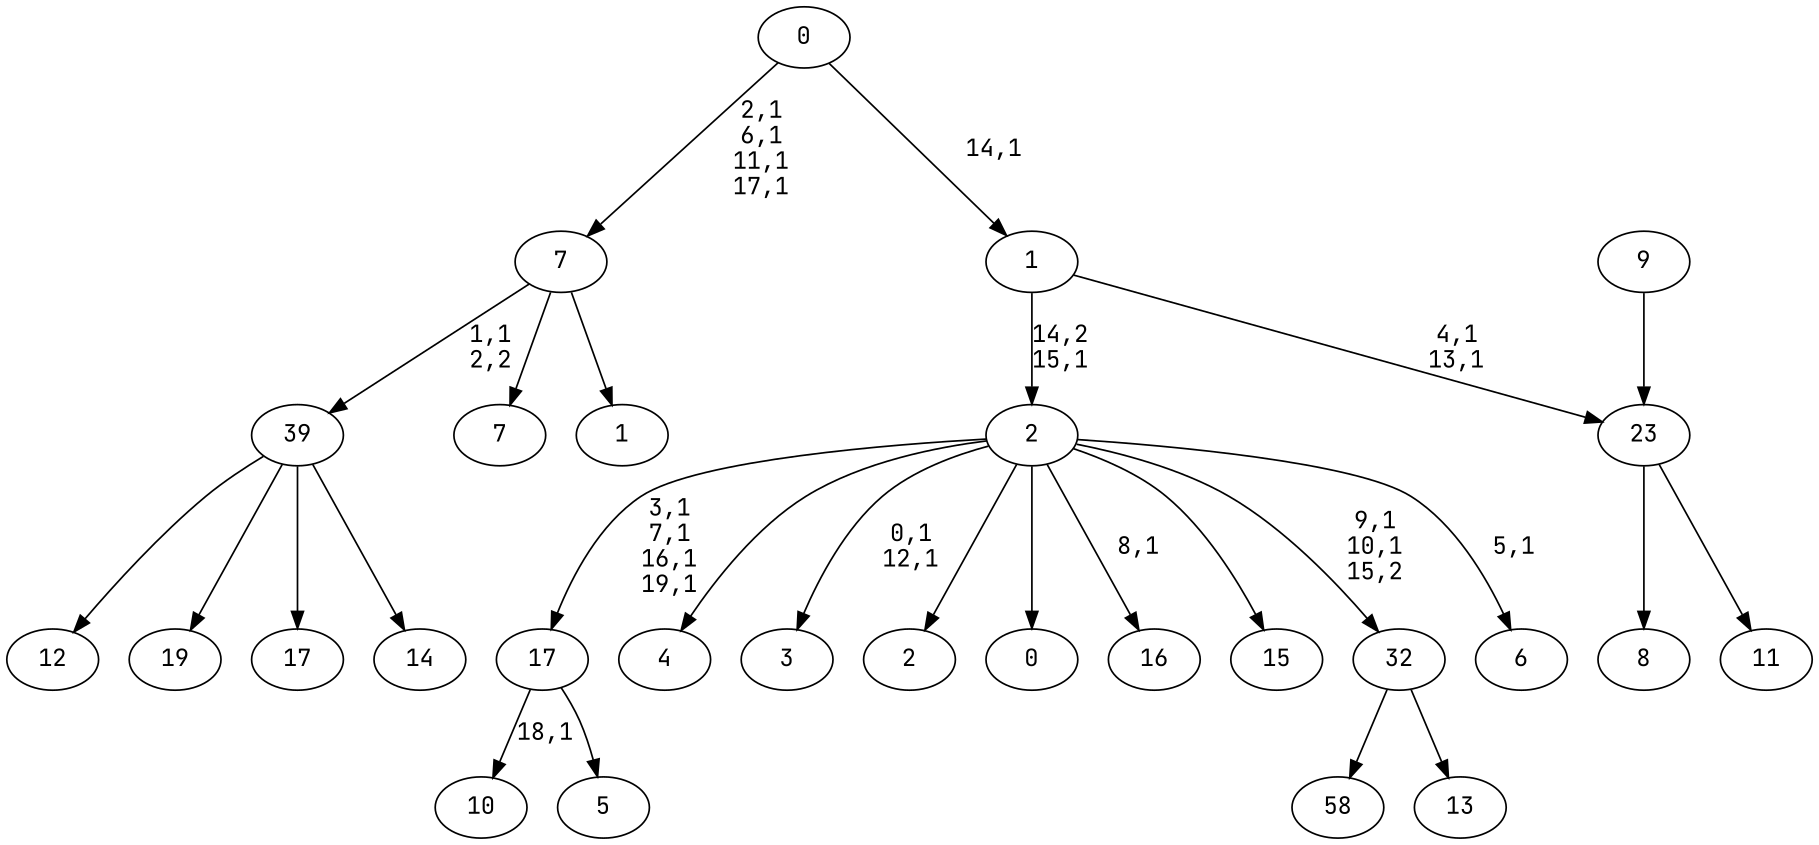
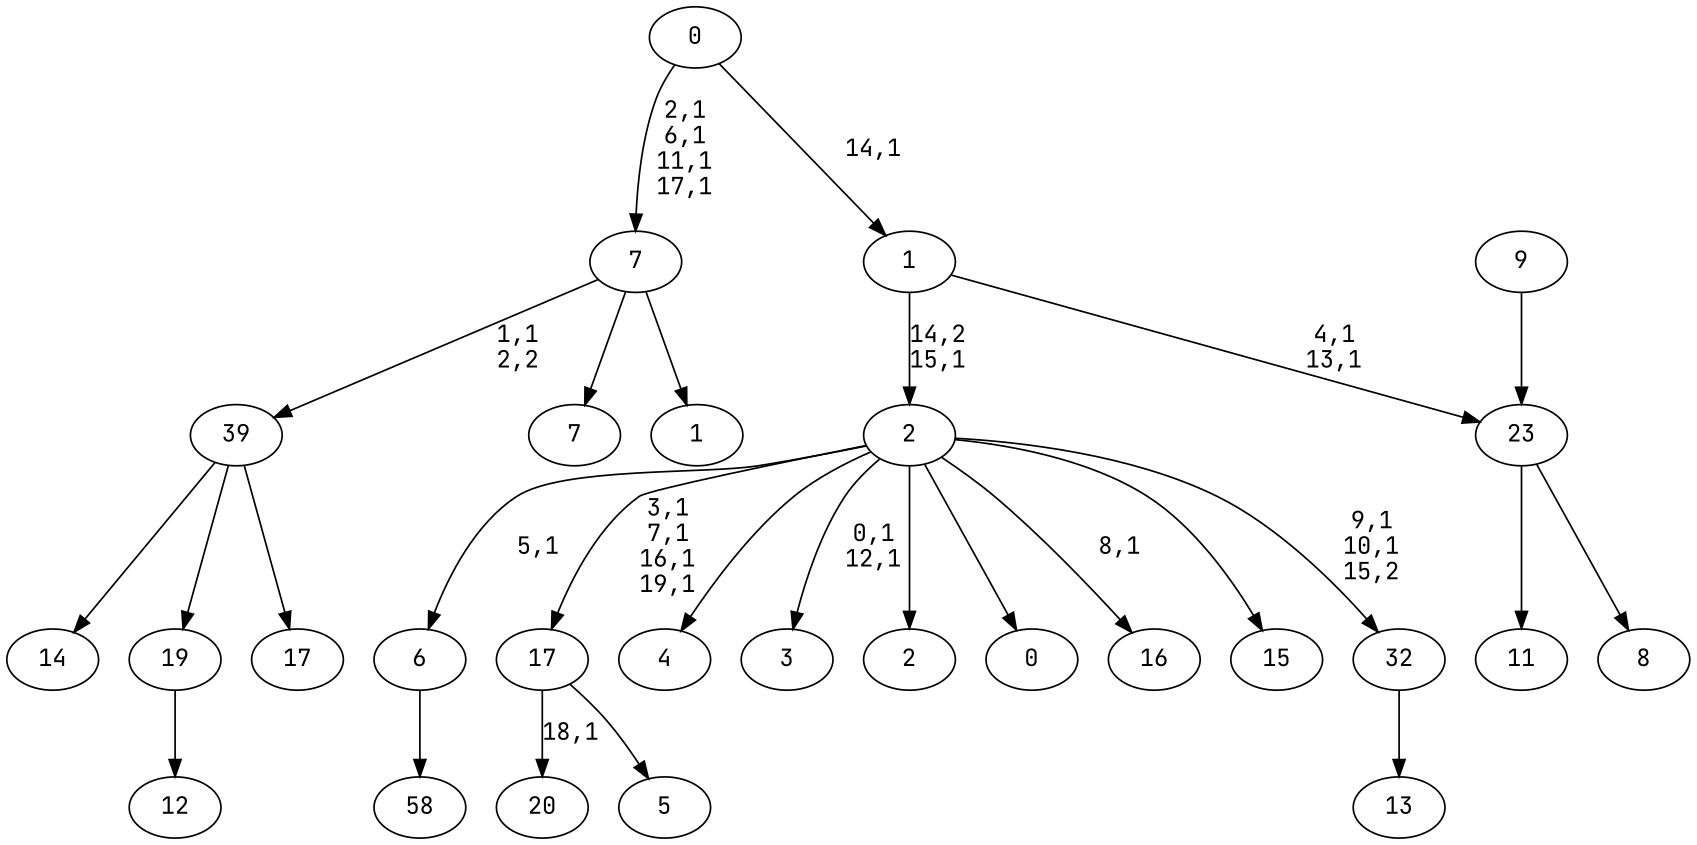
edge "39" -> "12": now "19" -> "12"
edge "32" -> "58": now "6" -> "58"
node "10": label "10" -> "20"
